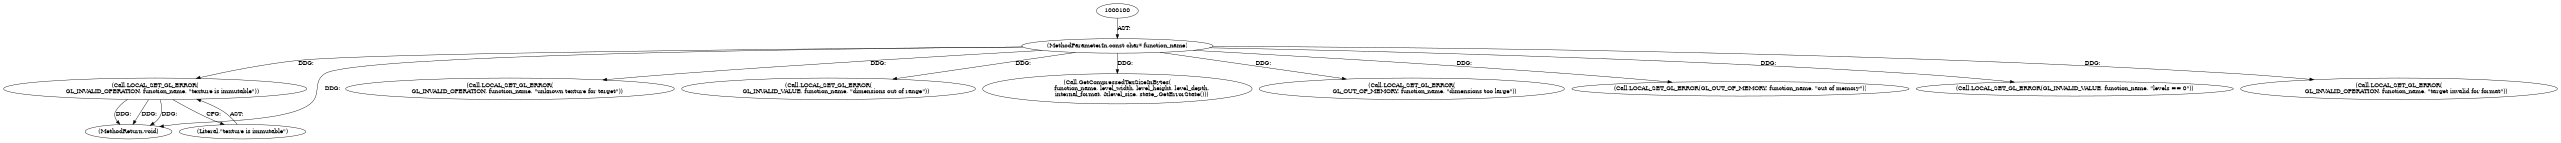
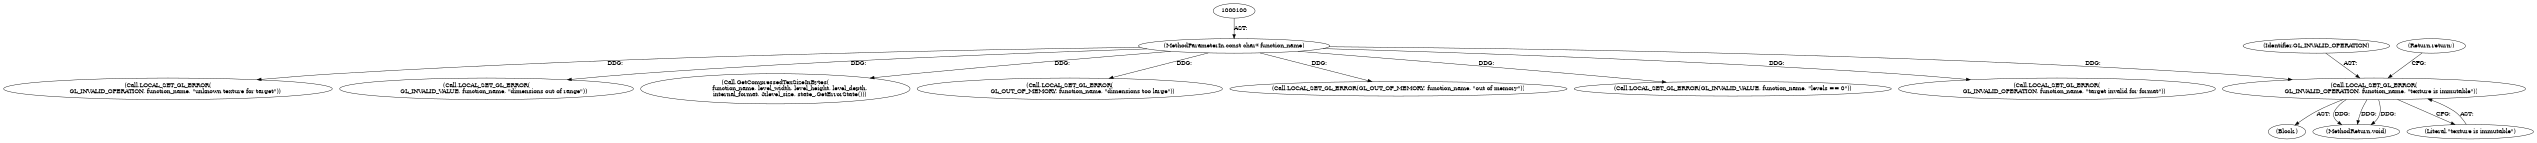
node "(Identifier,GL_INVALID_OPERATION)": added
node "(Return,return;)": added
edge "(MethodParameterIn,const char* function_name)" -> "(MethodReturn,void)": removed, label "DDG:"
node "(Block,)": added
